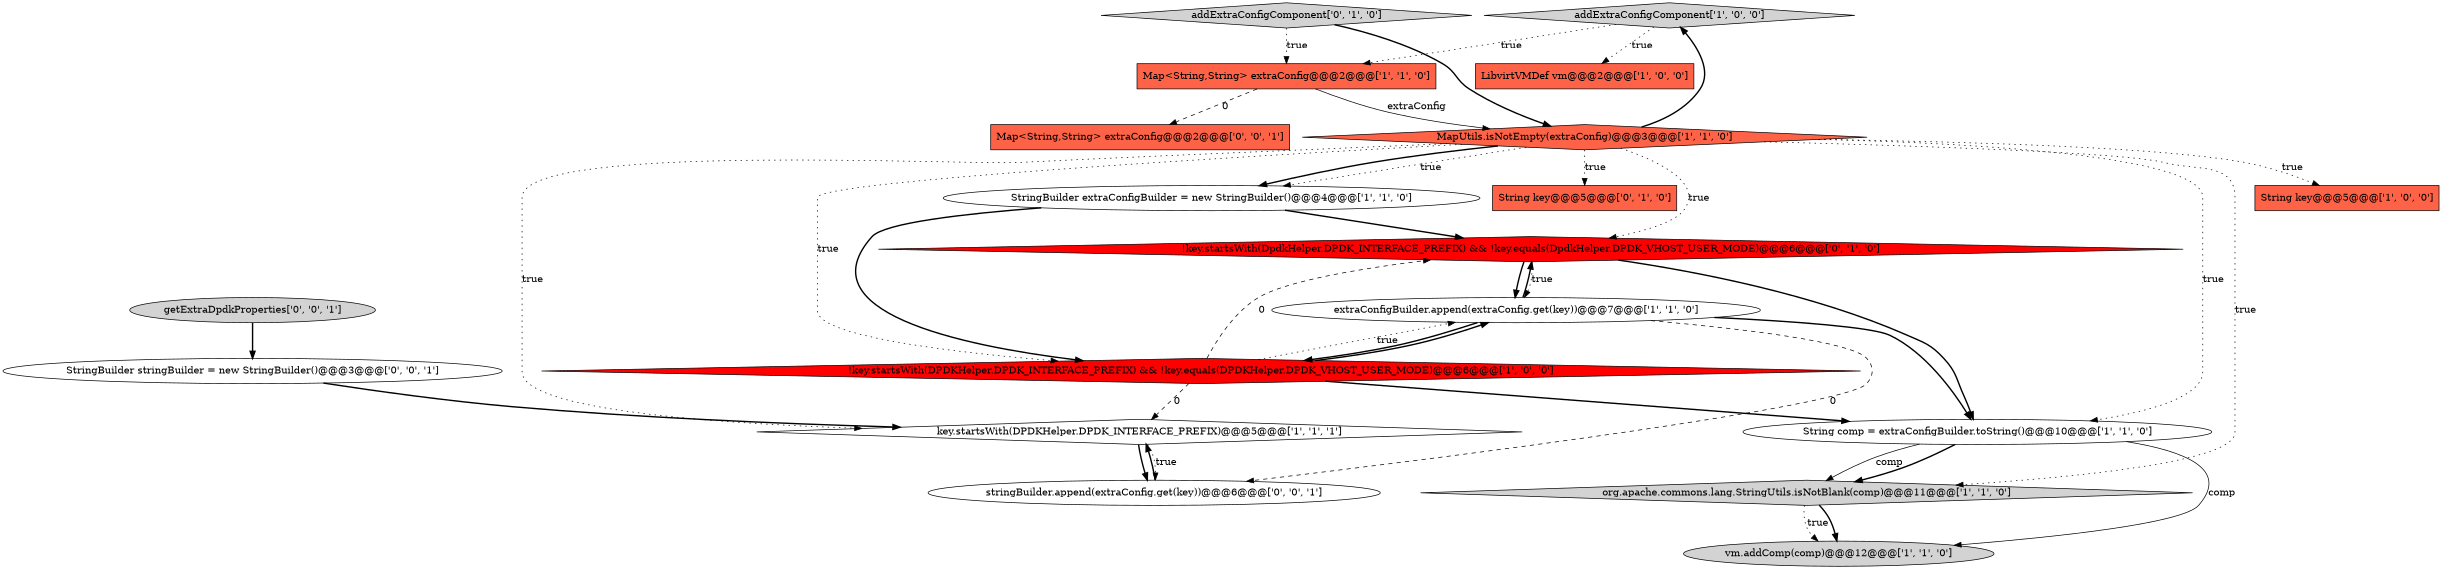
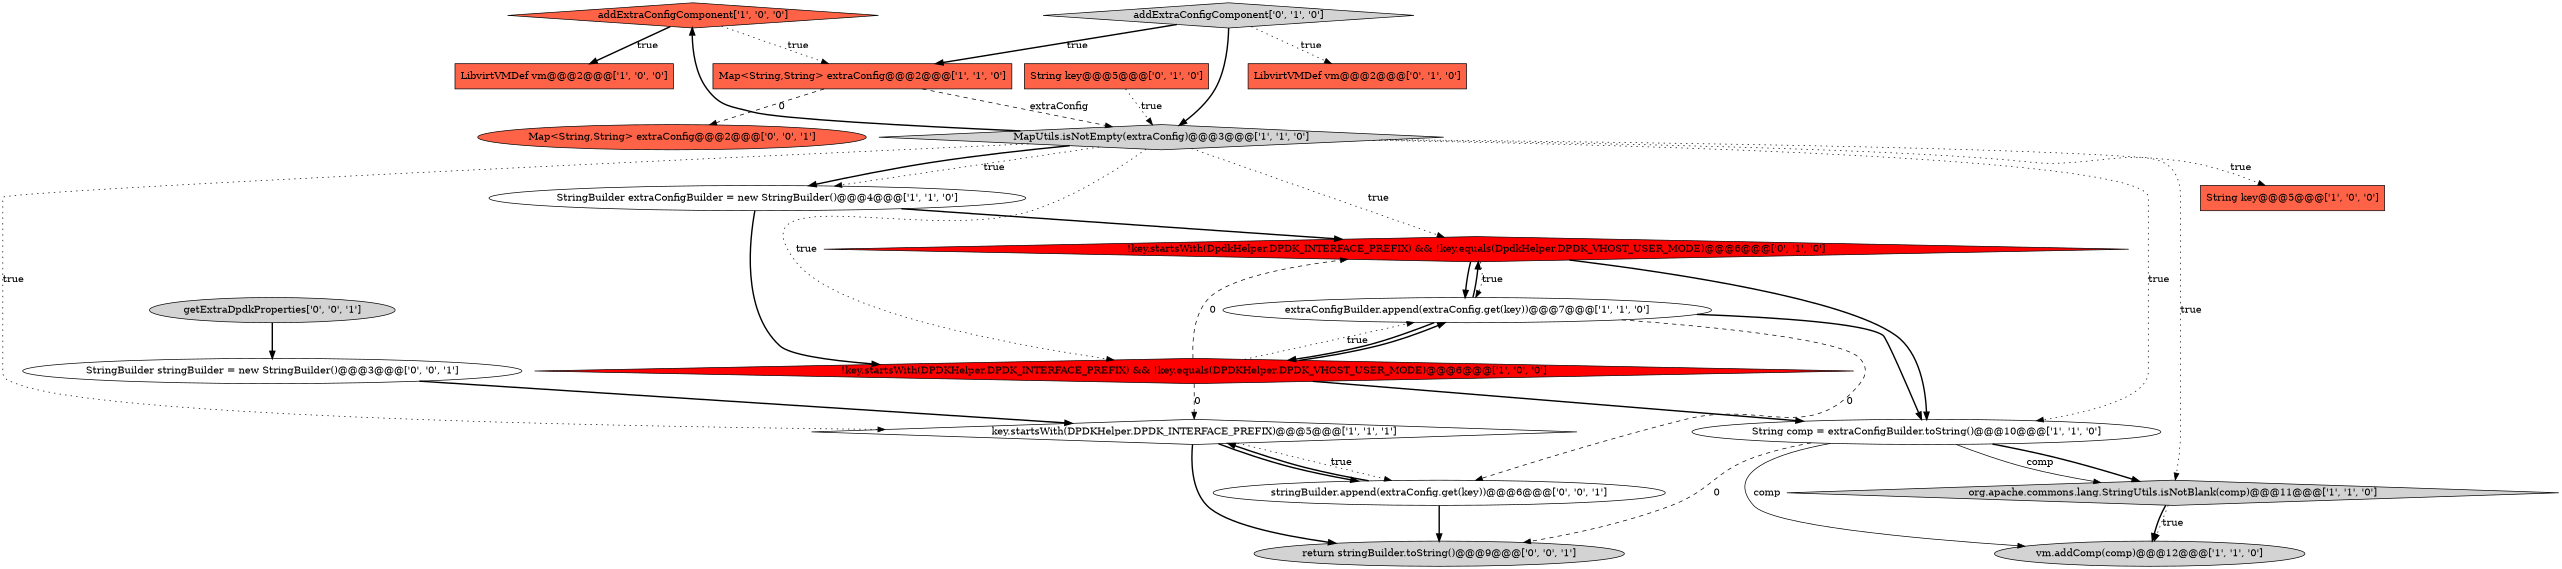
node "addExtraConfigComponent['1', '0', '0']": fillcolor lightgray -> tomato
edge "addExtraConfigComponent['0', '1', '0']" -> "Map<String,String> extraConfig@@@2@@@['1', '1', '0']": style dotted -> bold
edge "addExtraConfigComponent['1', '0', '0']" -> "LibvirtVMDef vm@@@2@@@['1', '0', '0']": style dotted -> bold
node "LibvirtVMDef vm@@@2@@@['0', '1', '0']": added
edge "Map<String,String> extraConfig@@@2@@@['1', '1', '0']" -> "MapUtils.isNotEmpty(extraConfig)@@@3@@@['1', '1', '0']": style solid -> dashed
node "Map<String,String> extraConfig@@@2@@@['0', '0', '1']": shape box -> ellipse
node "MapUtils.isNotEmpty(extraConfig)@@@3@@@['1', '1', '0']": fillcolor tomato -> lightgray
edge "MapUtils.isNotEmpty(extraConfig)@@@3@@@['1', '1', '0']" -> "String key@@@5@@@['0', '1', '0']": reversed
node "return stringBuilder.toString()@@@9@@@['0', '0', '1']": added
